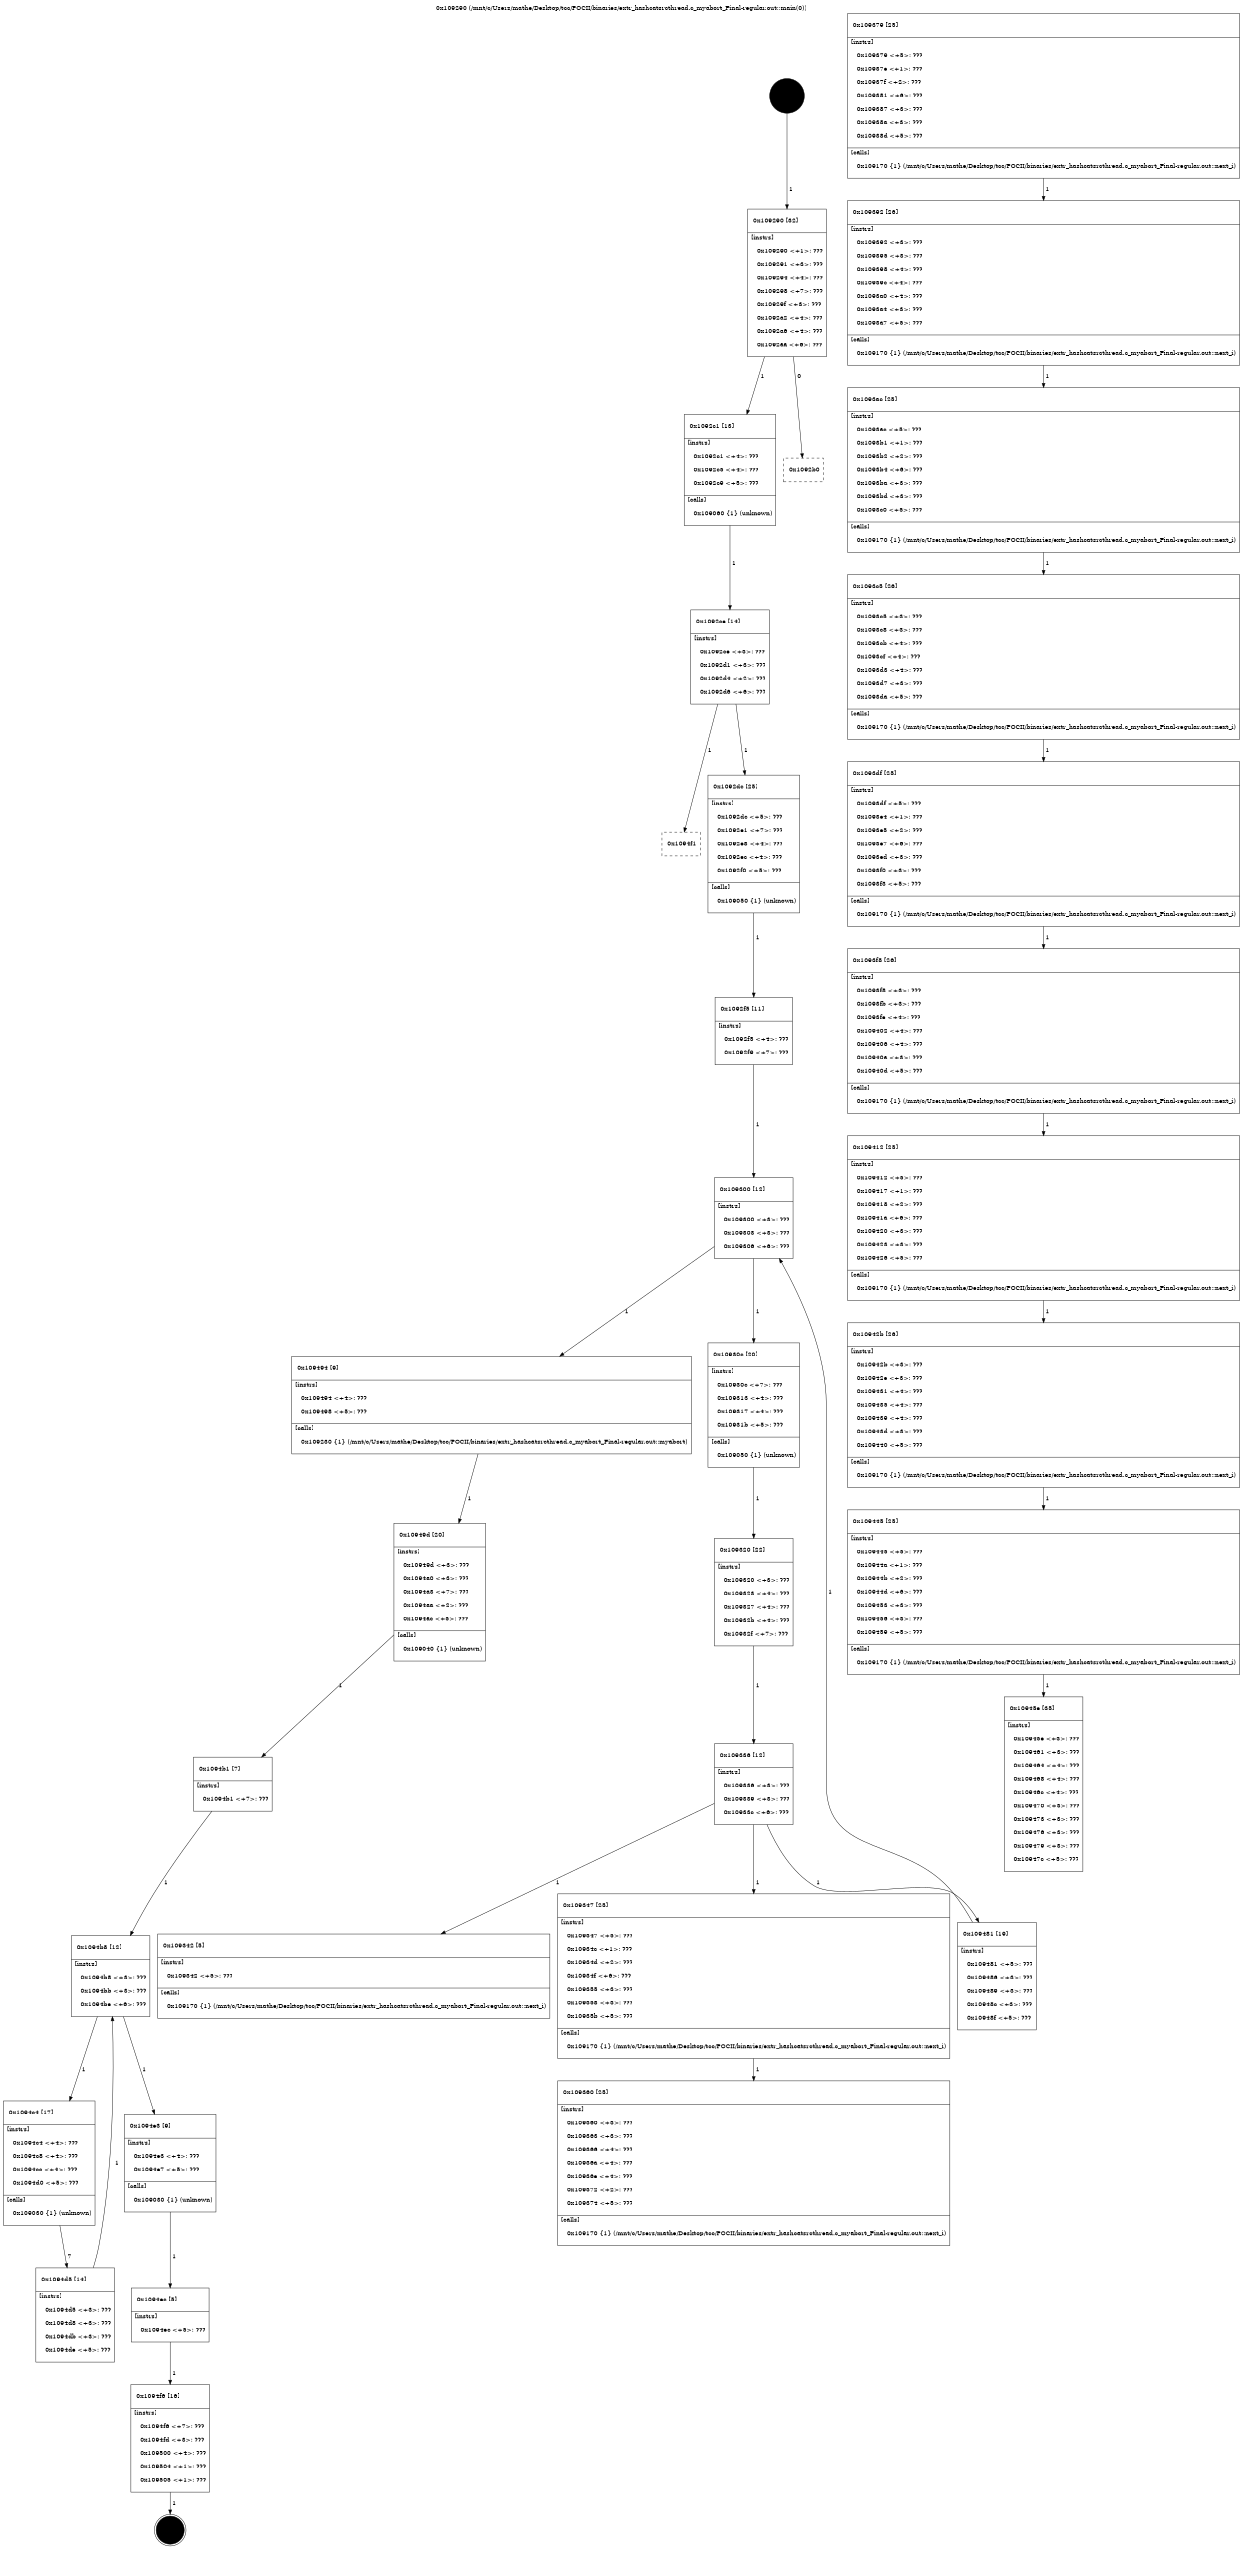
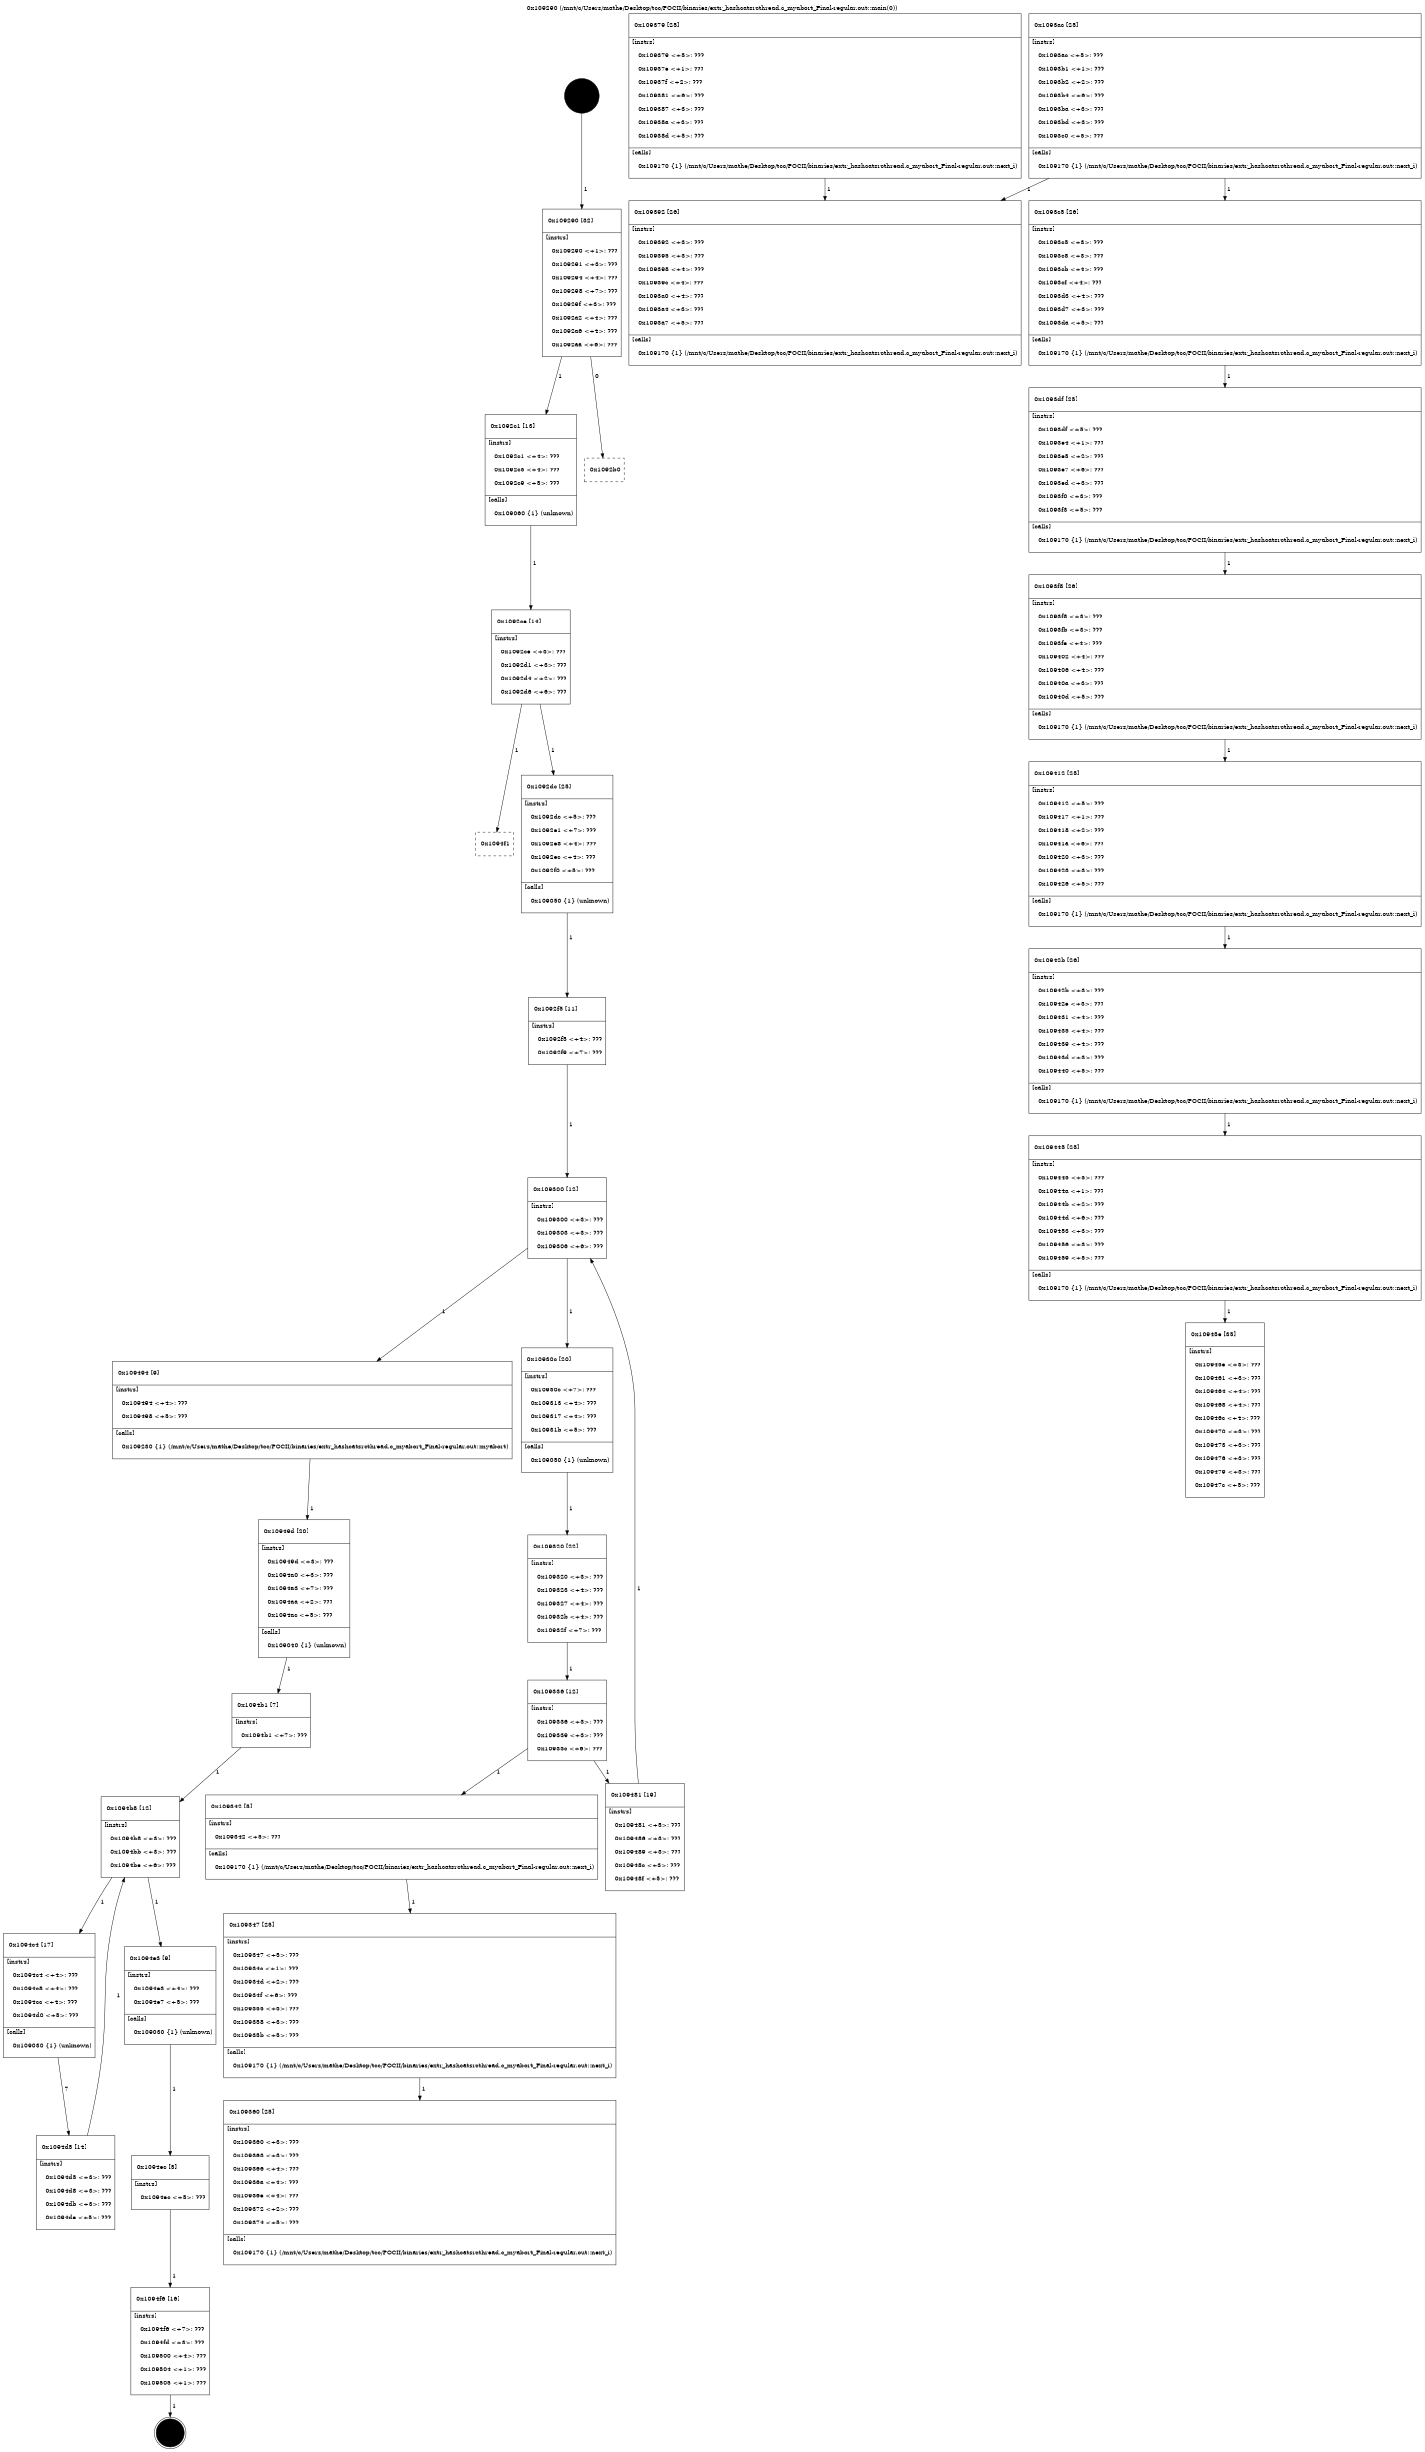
edge "0x109392 [26]" -> "0x1093ac [25]": reversed
edge "0x109336 [12]" -> "0x109347 [25]": now "0x109342 [5]" -> "0x109347 [25]"
